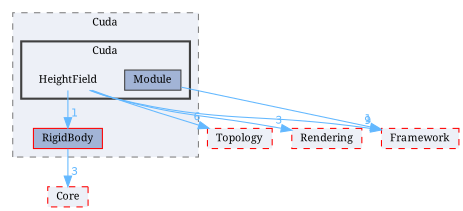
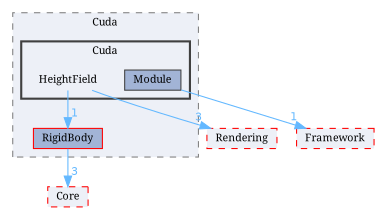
edge "HeightField" -> "Framework": removed
node "Topology": removed
